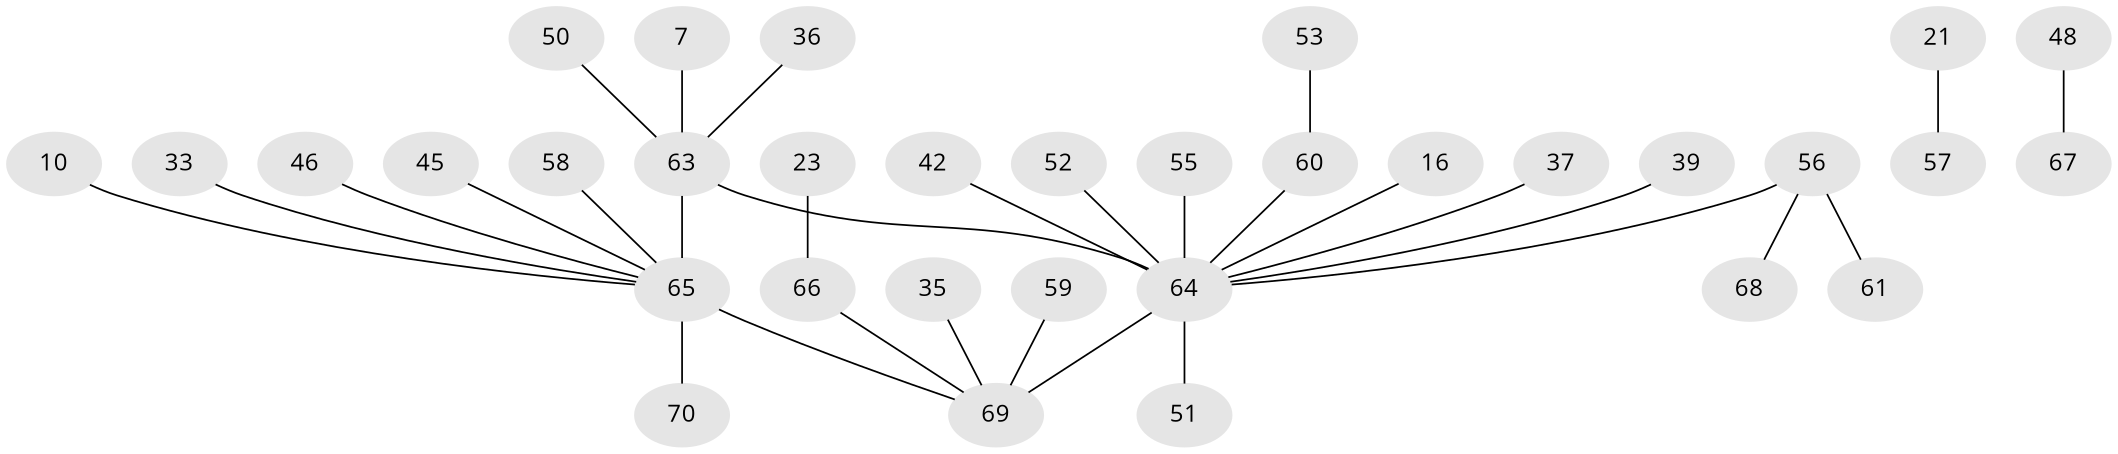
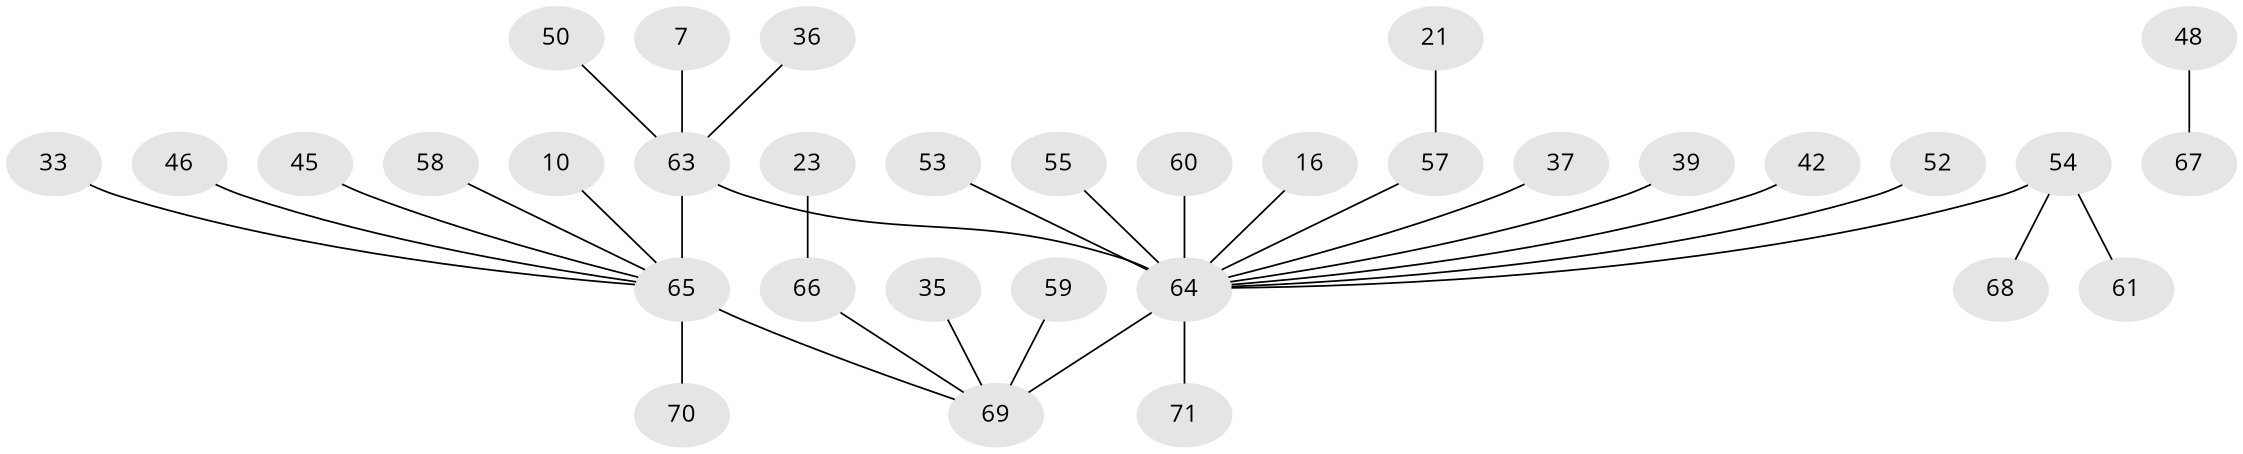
edge "53" -- "60": now "53" -- "64"
node "56": label "56" -> "54"
edge "57" -- "64": added
node "51": label "51" -> "71"
